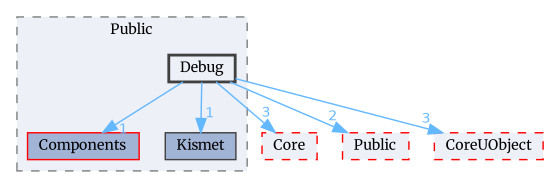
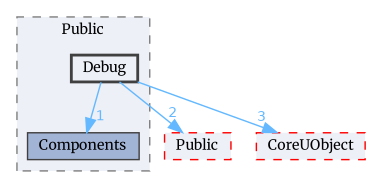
node "Components": color red -> grey25
node "Kismet": removed
node "Core": removed
